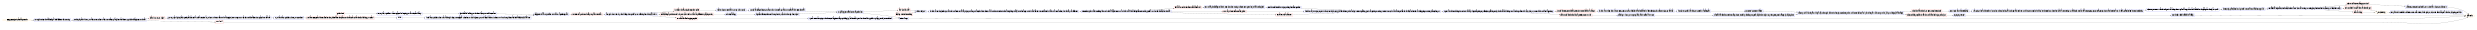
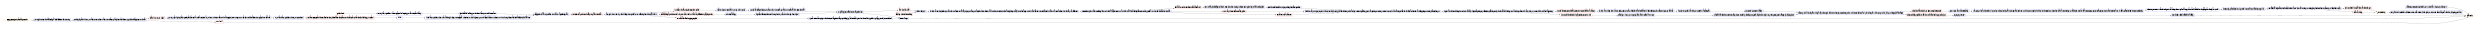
node "There’s still time to change your mind.": removed
node "That sounds like the kind of crap Lettie comes out with.": label "That sounds like the kind of crap Lettie comes out with." -> "She sounds like the kind of crap Lettie comes out with."
